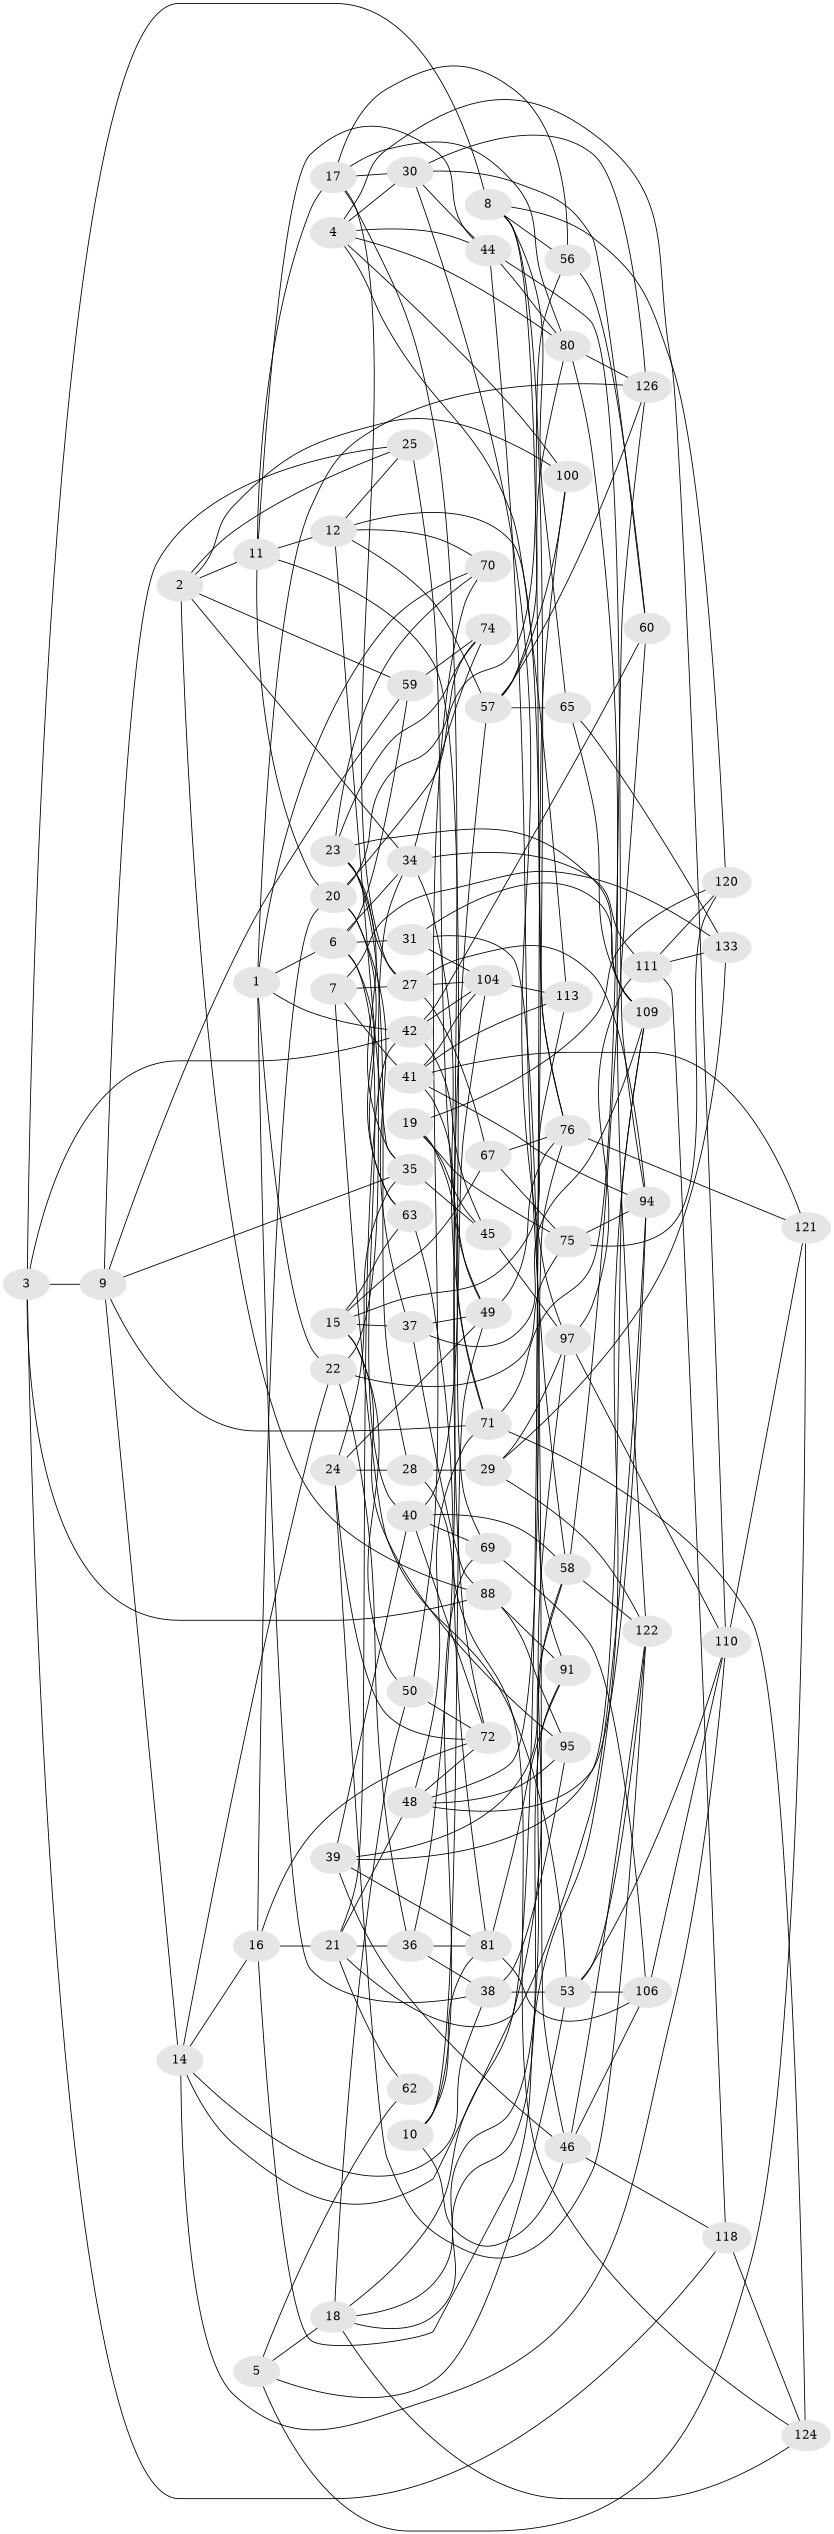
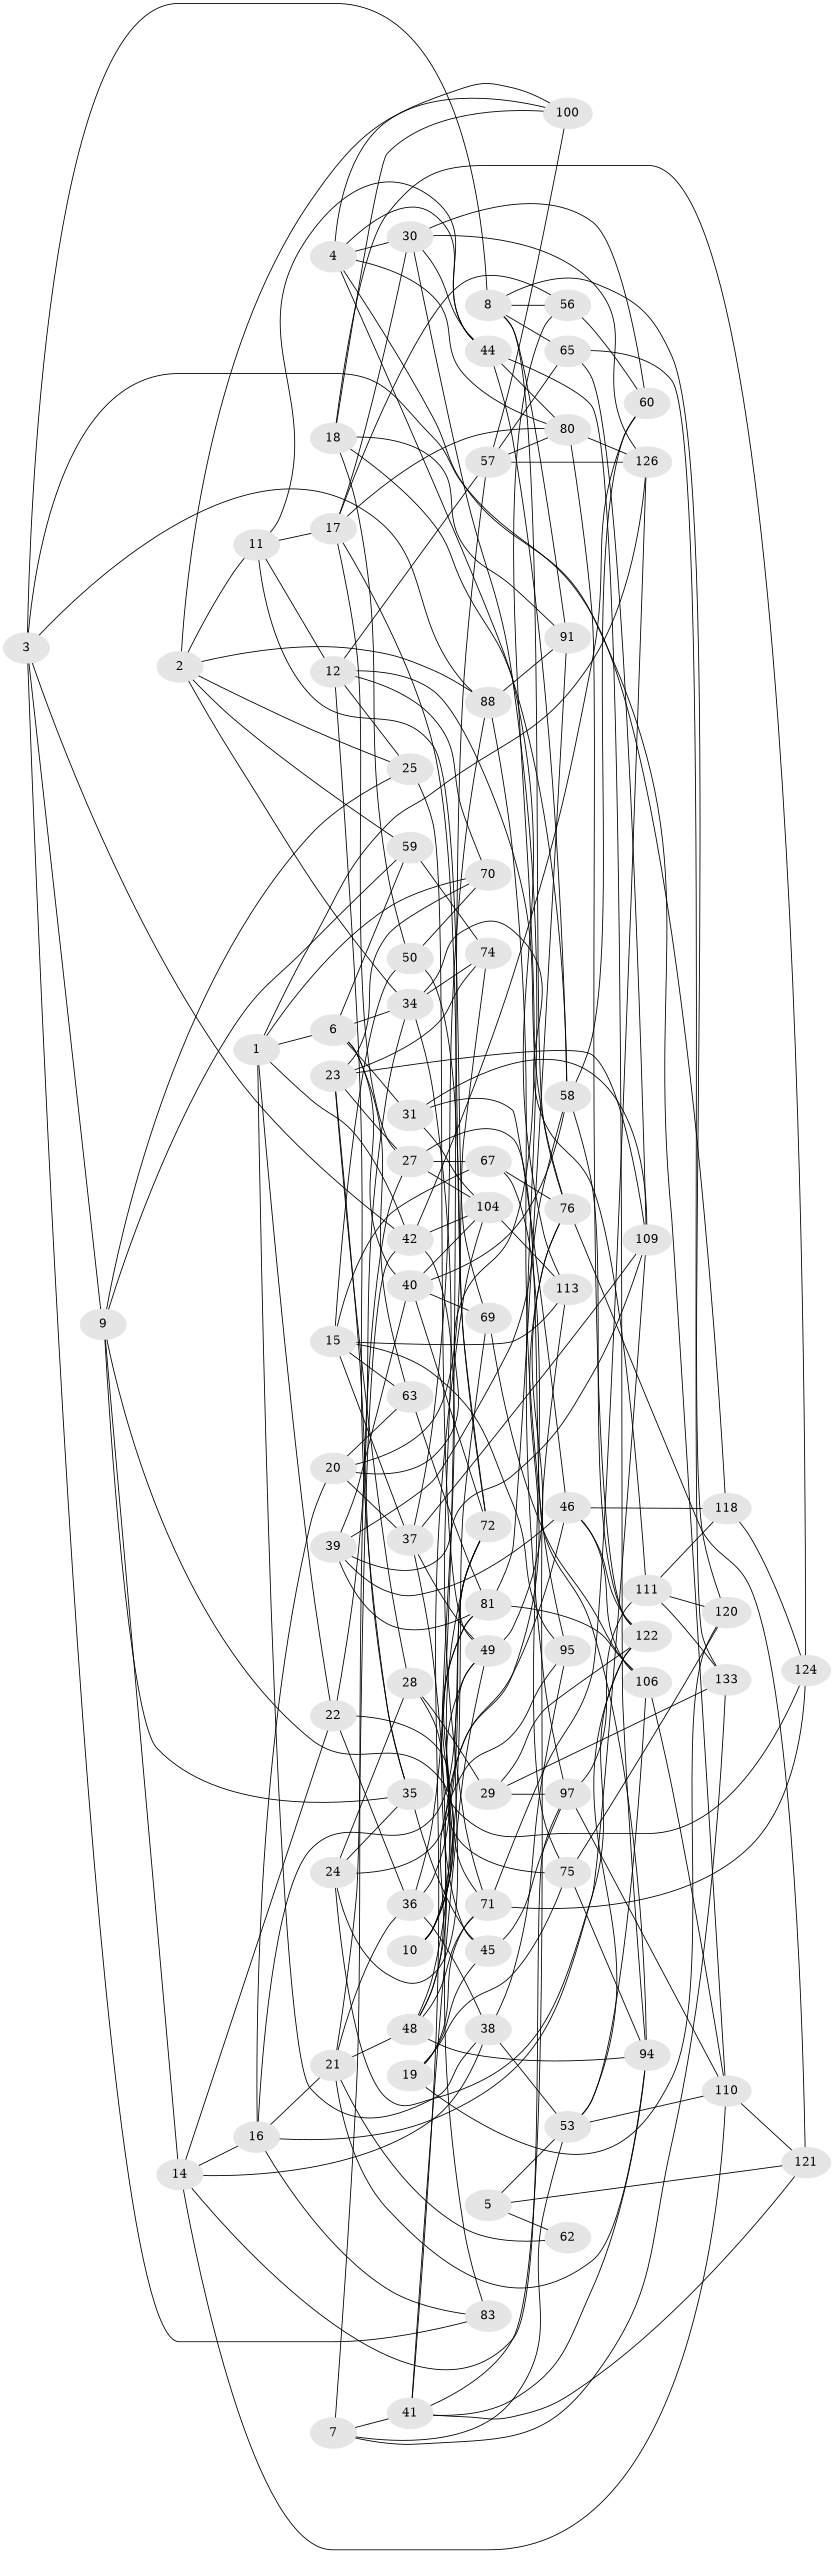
edge "11" -- "20": removed
node "83": added
edge "18" -- "5": removed
